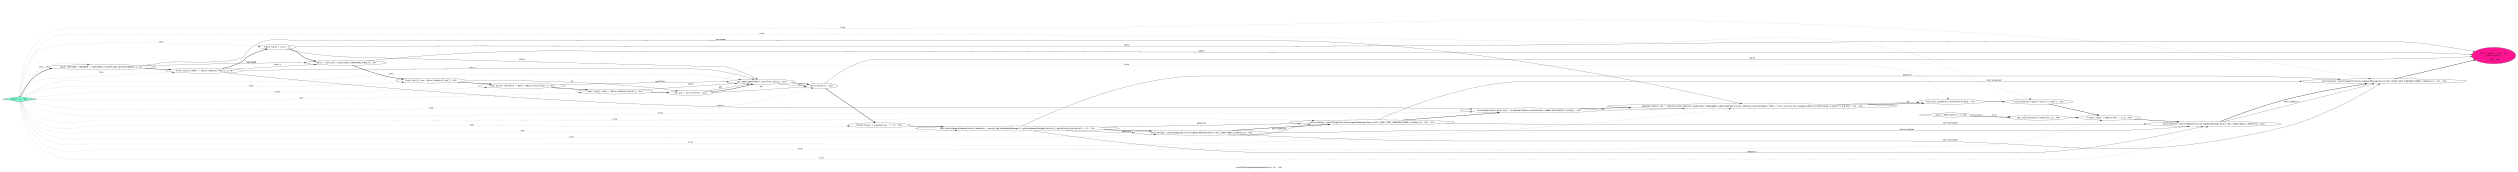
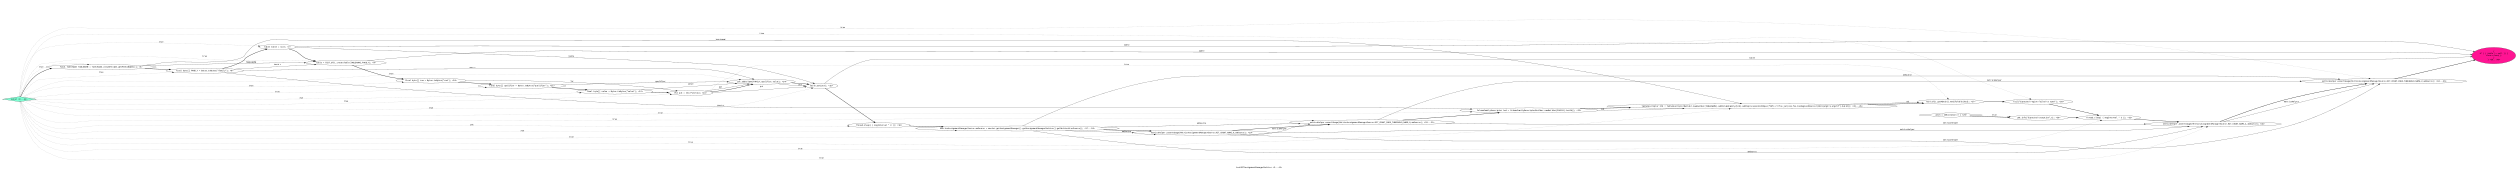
edge "Enter <3...41>" -> "table = TEST_UTIL.createTable(TABLENAME,FAMILY); <9>": added, label "true"
edge "Table table = null; <7>" -> "put.addColumn(FAMILY,qualifier,value); <14>": now "Table table = null; <7>" -> "table.put(put); <15>"
edge "Enter <3...41>" -> "Put put = new Put(row); <13>": added, label "true"
